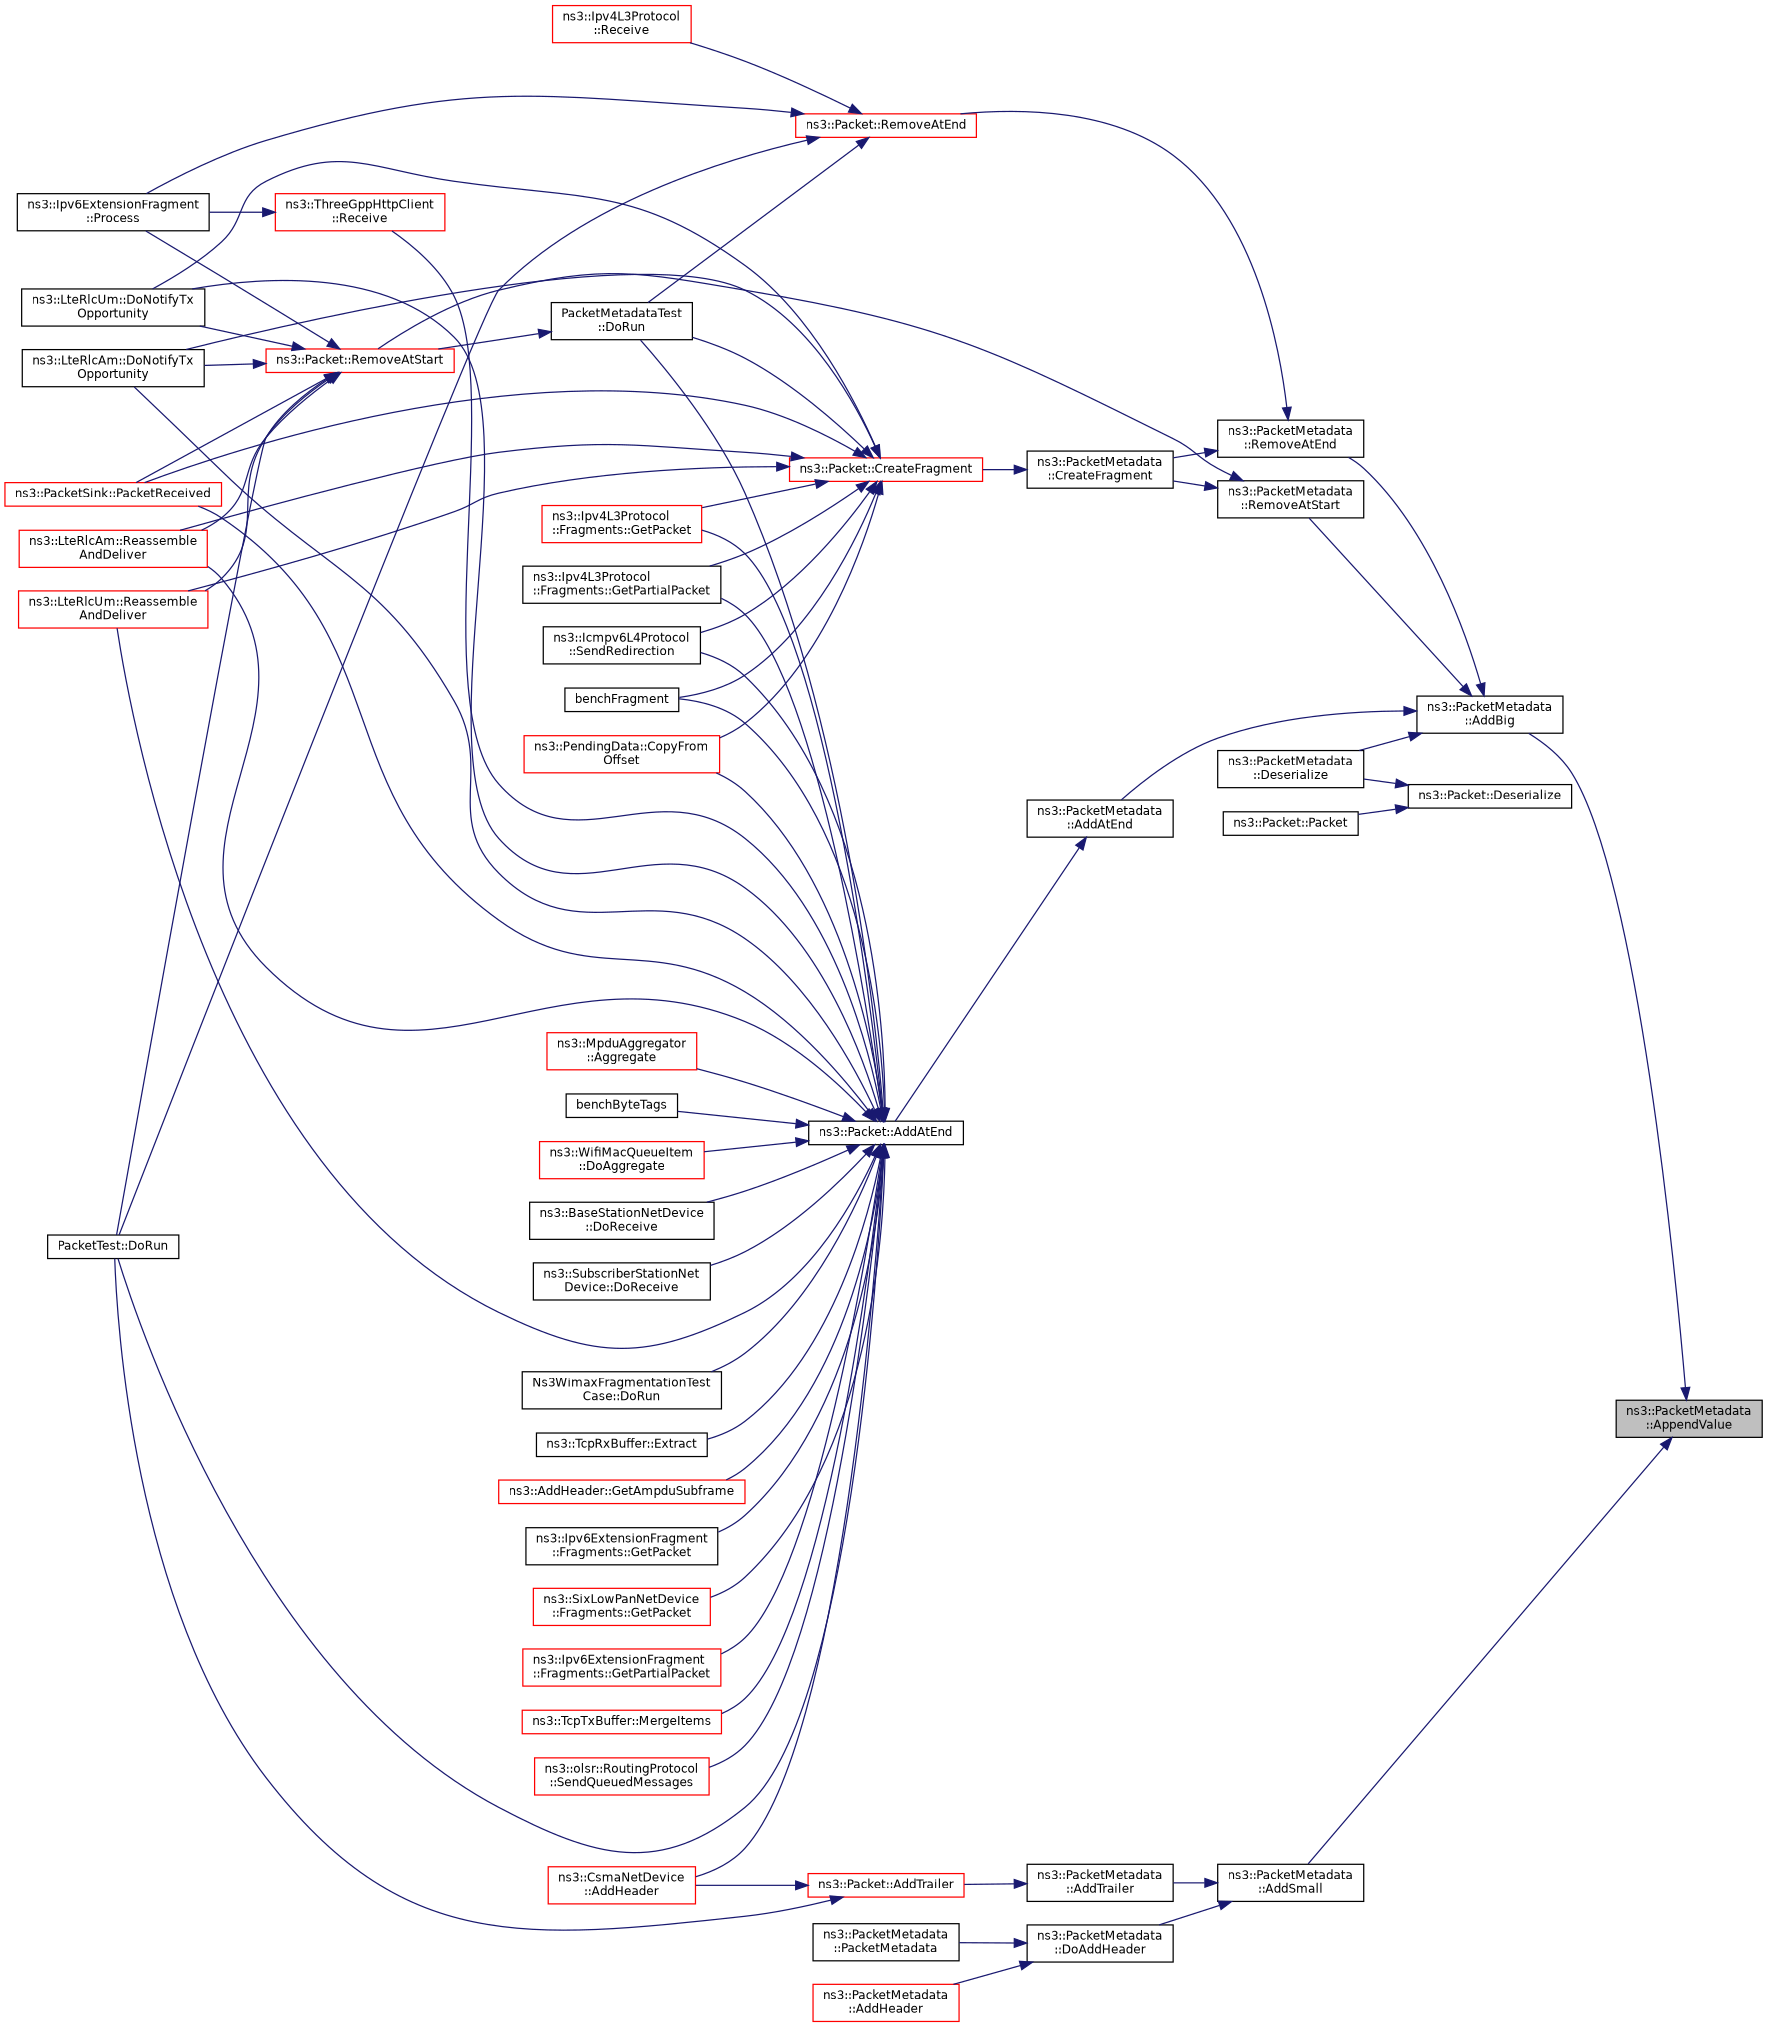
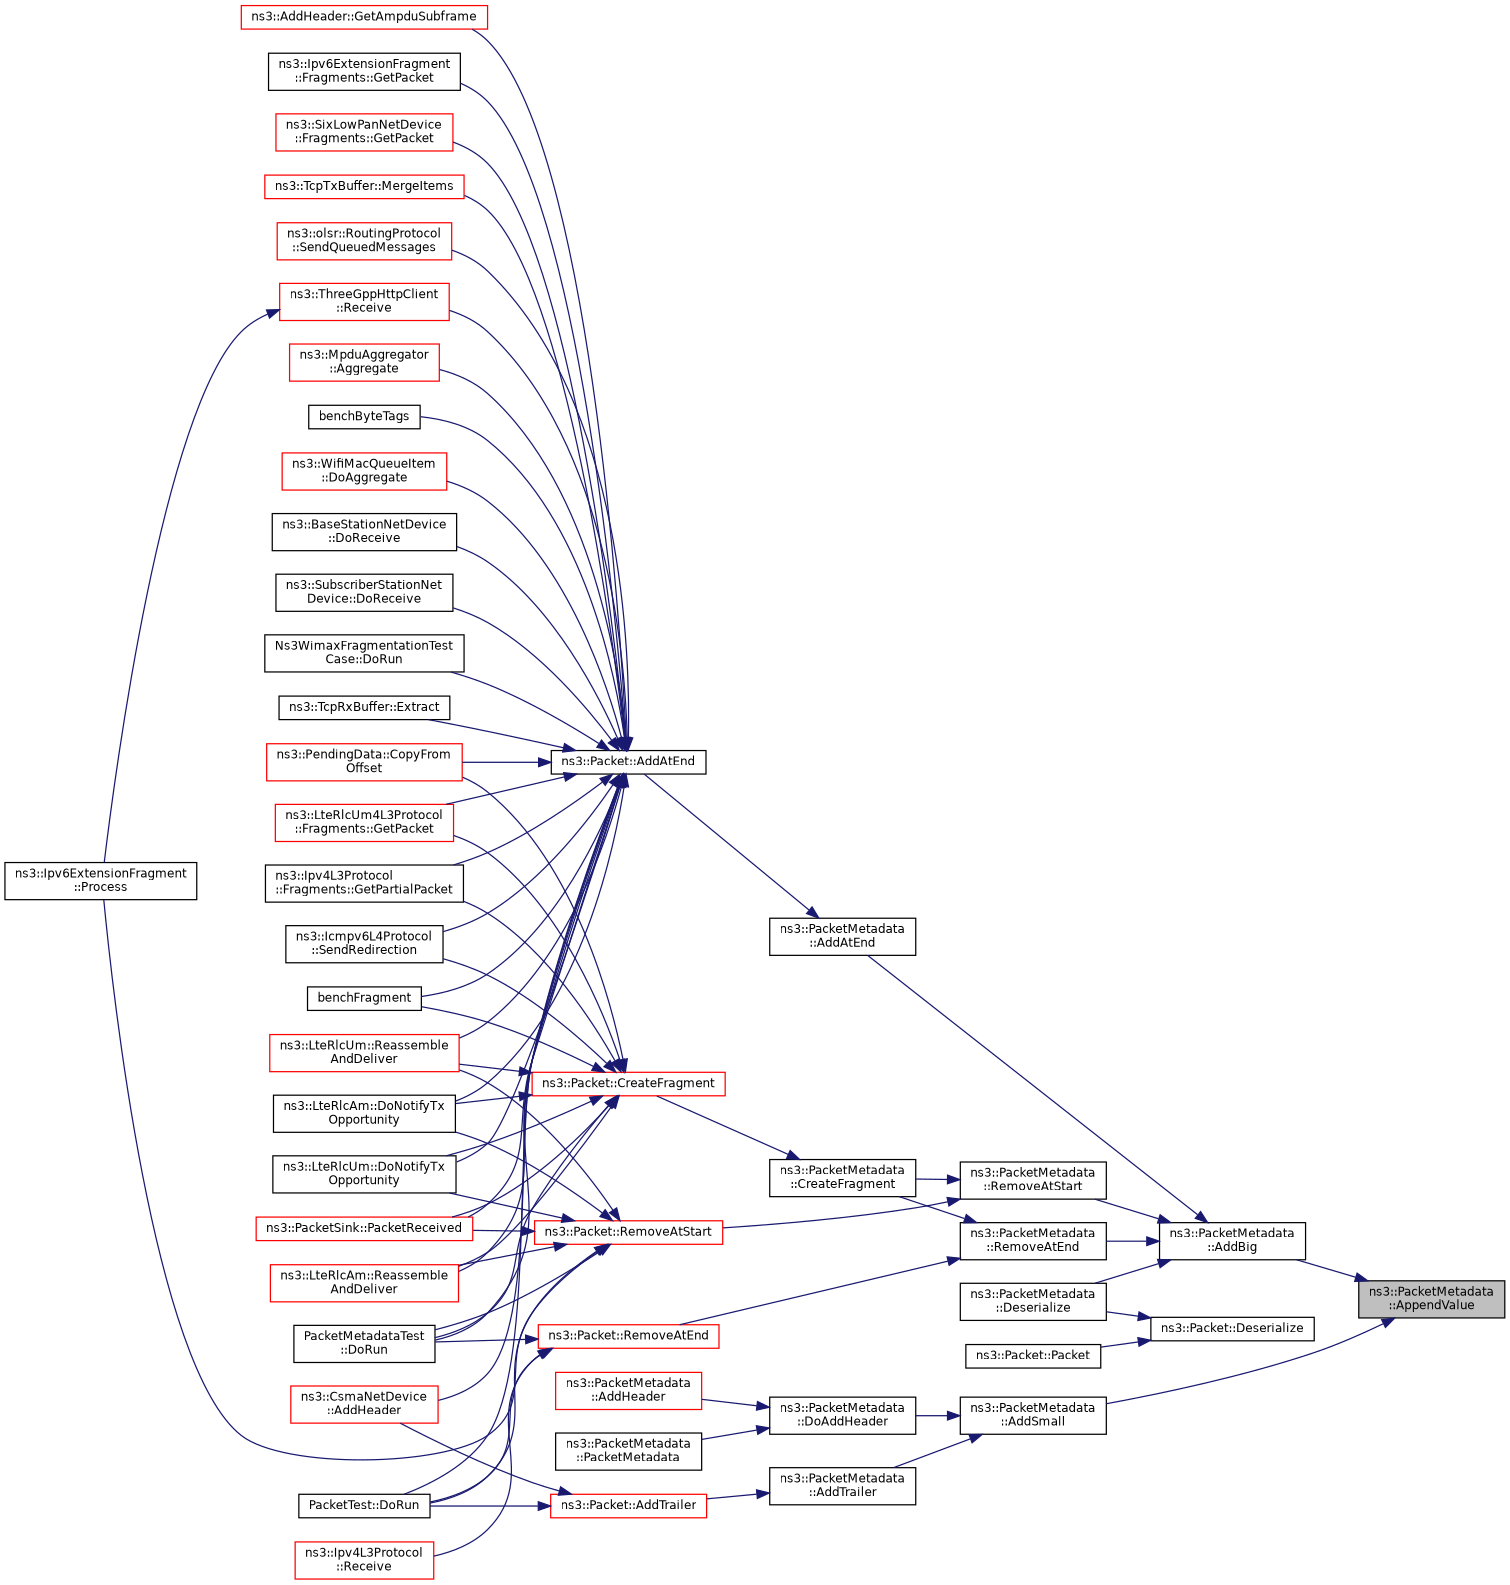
edge "ns3::Ipv6ExtensionFragment ::Process" -> "ns3::Packet::RemoveAtEnd": removed
edge "ns3::Packet::RemoveAtStart" -> "PacketMetadataTest ::DoRun": reversed
node "ns3::Ipv4L3Protocol ::Fragments::GetPacket": label "ns3::Ipv4L3Protocol ::Fragments::GetPacket" -> "ns3::LteRlcUm4L3Protocol ::Fragments::GetPacket"
node "ns3::Ipv6ExtensionFragment ::Fragments::GetPartialPacket": removed
